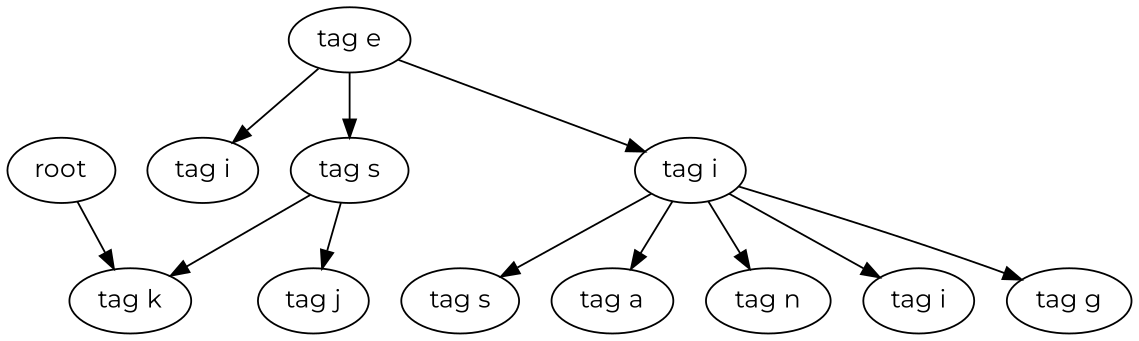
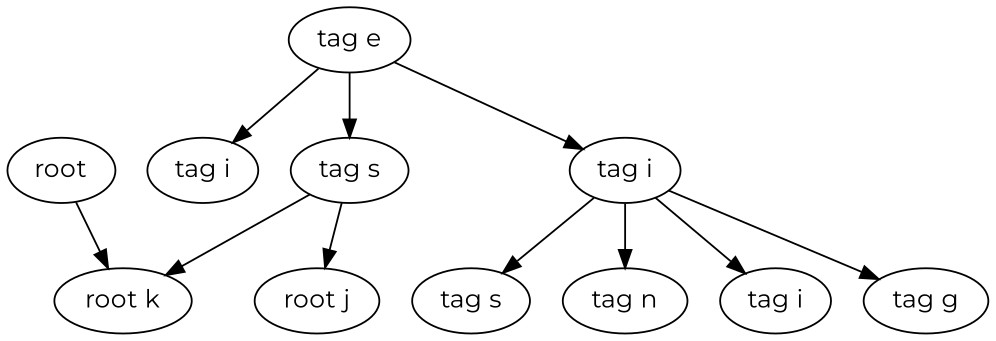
node "tag k": label "tag k" -> "root k"
node "tag j": label "tag j" -> "root j"
node "tag a": removed
